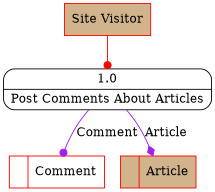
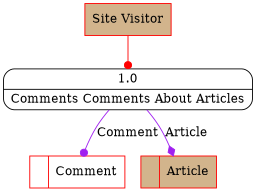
node "1.0": text "Post Comments About Articles" -> "Comments Comments About Articles"
